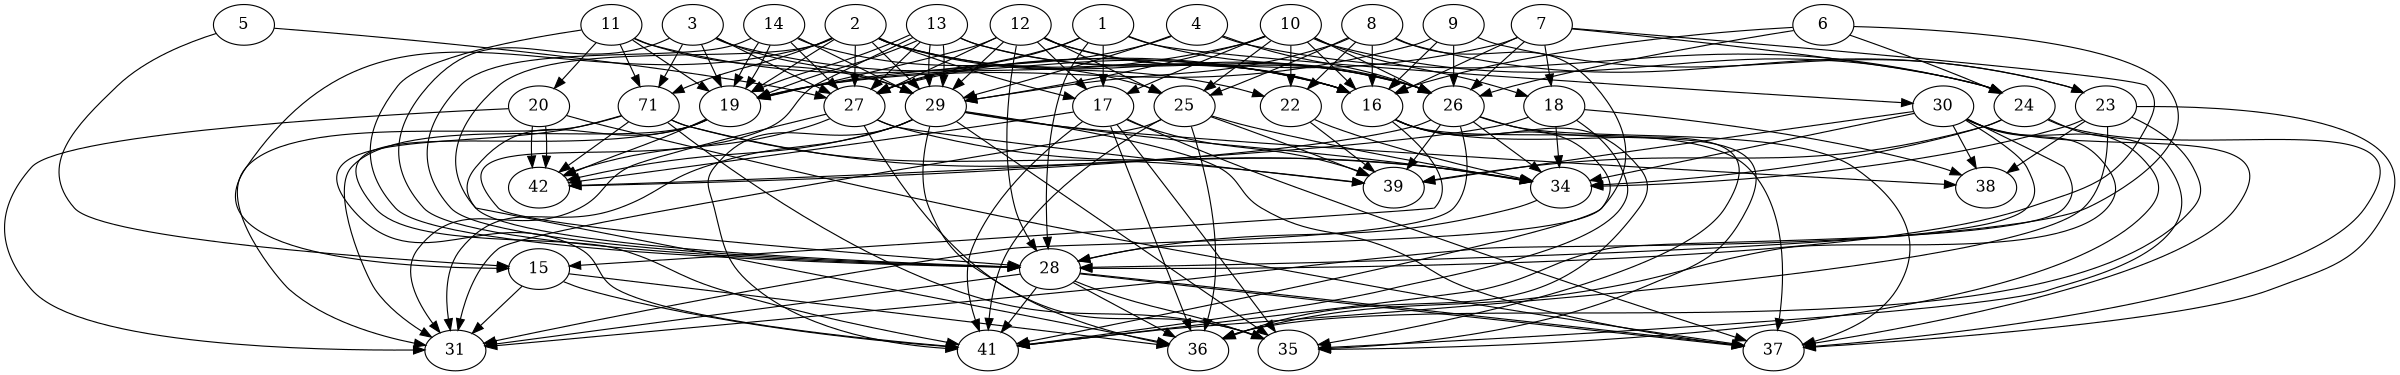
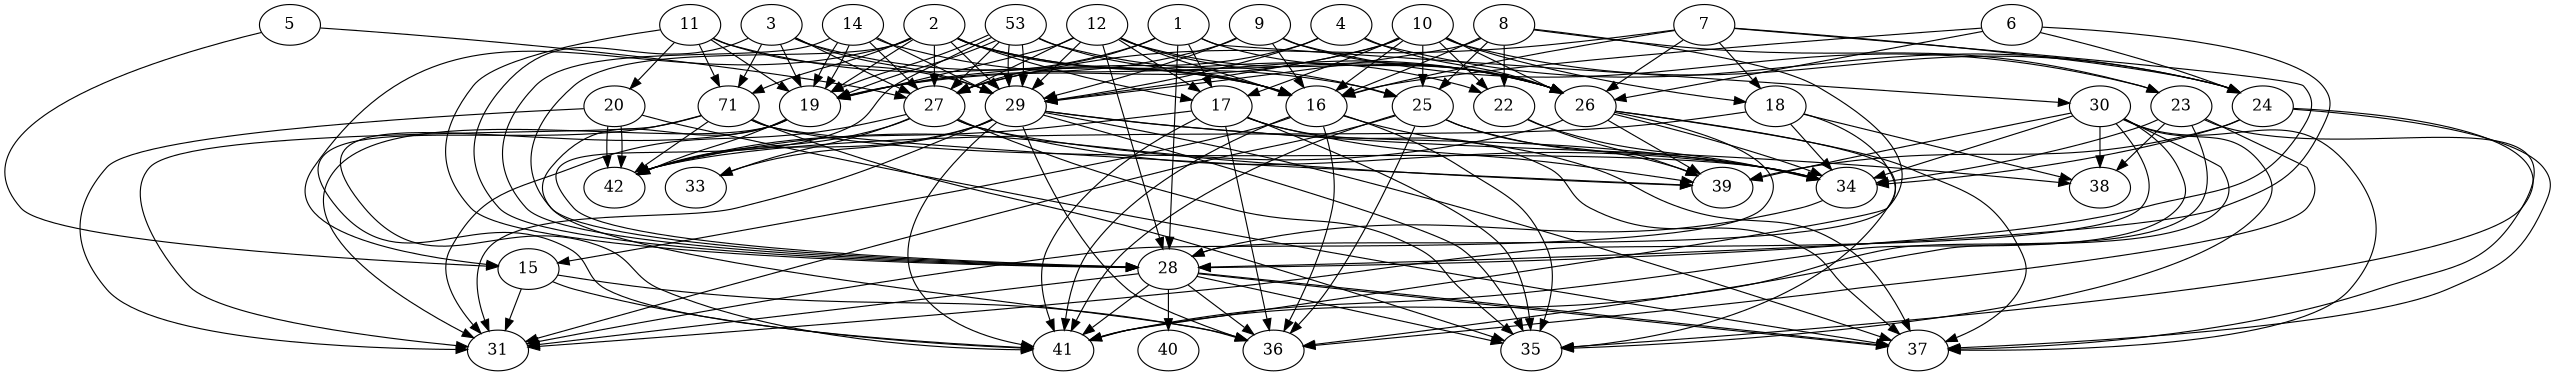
node "13": label "13" -> "53"
edge "9" -> "29": added
node "33": added
node "40": added
